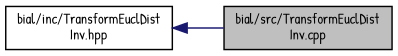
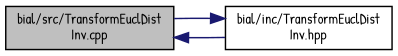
edge "bial/inc/TransformEuclDist Inv.hpp" -> "bial/src/TransformEuclDist Inv.cpp": added
